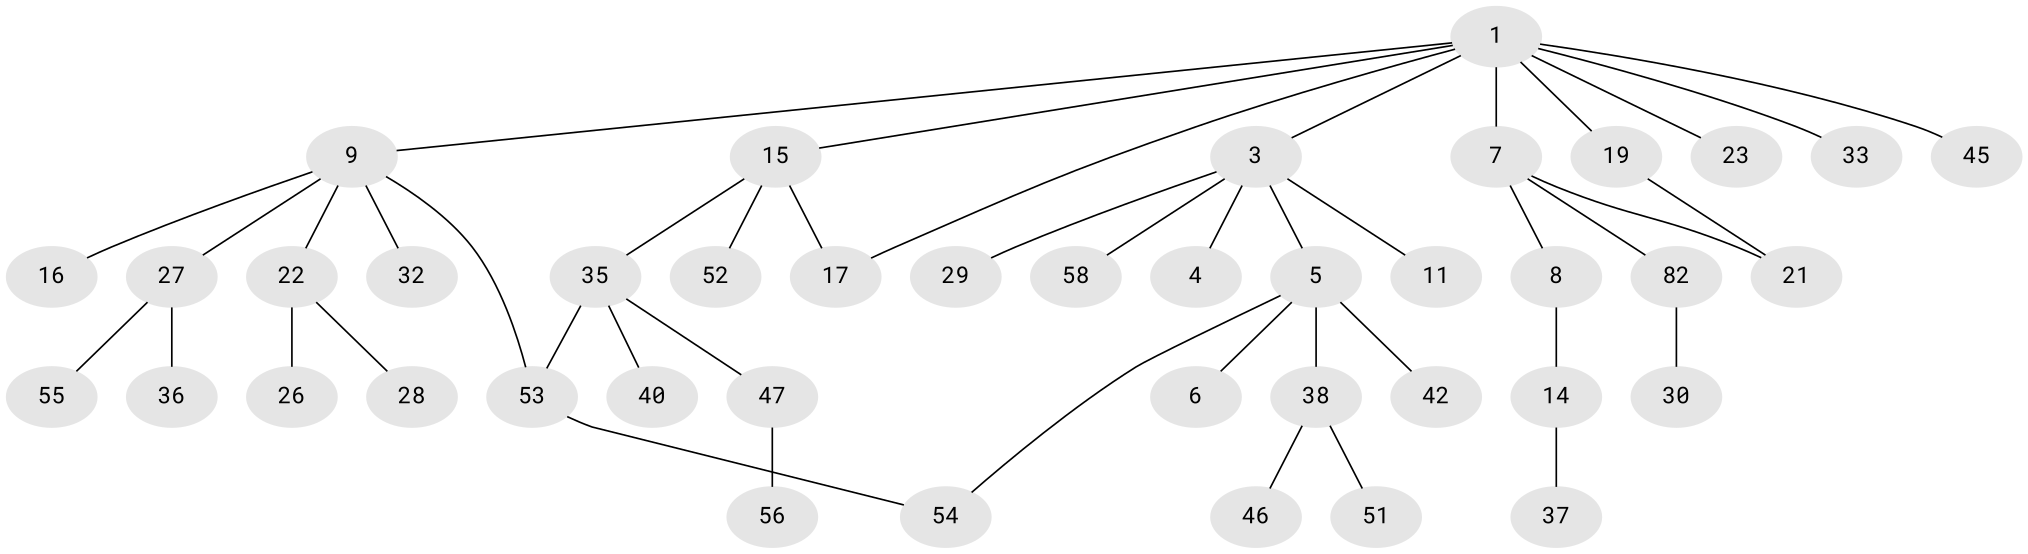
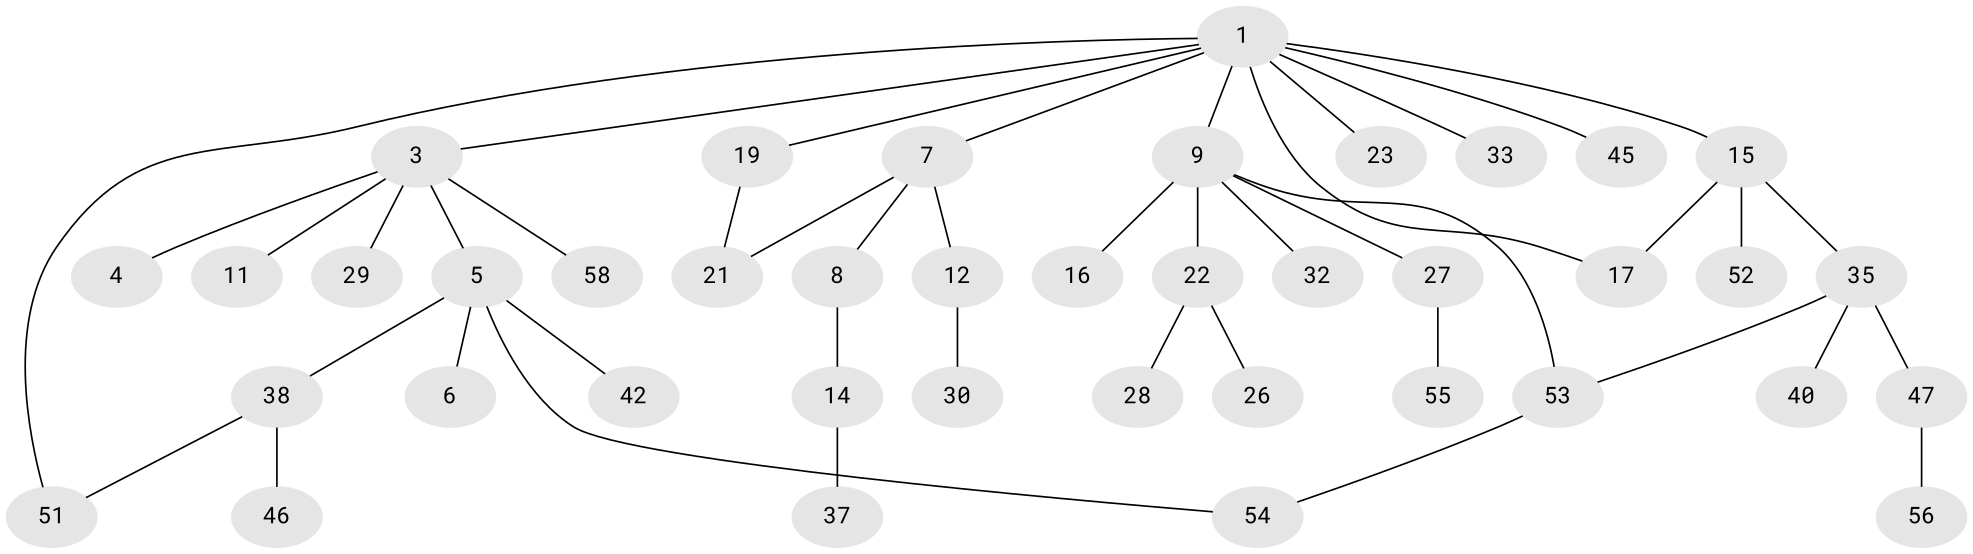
edge "1" -- "51": added
node "82": label "82" -> "12"
node "36": removed
